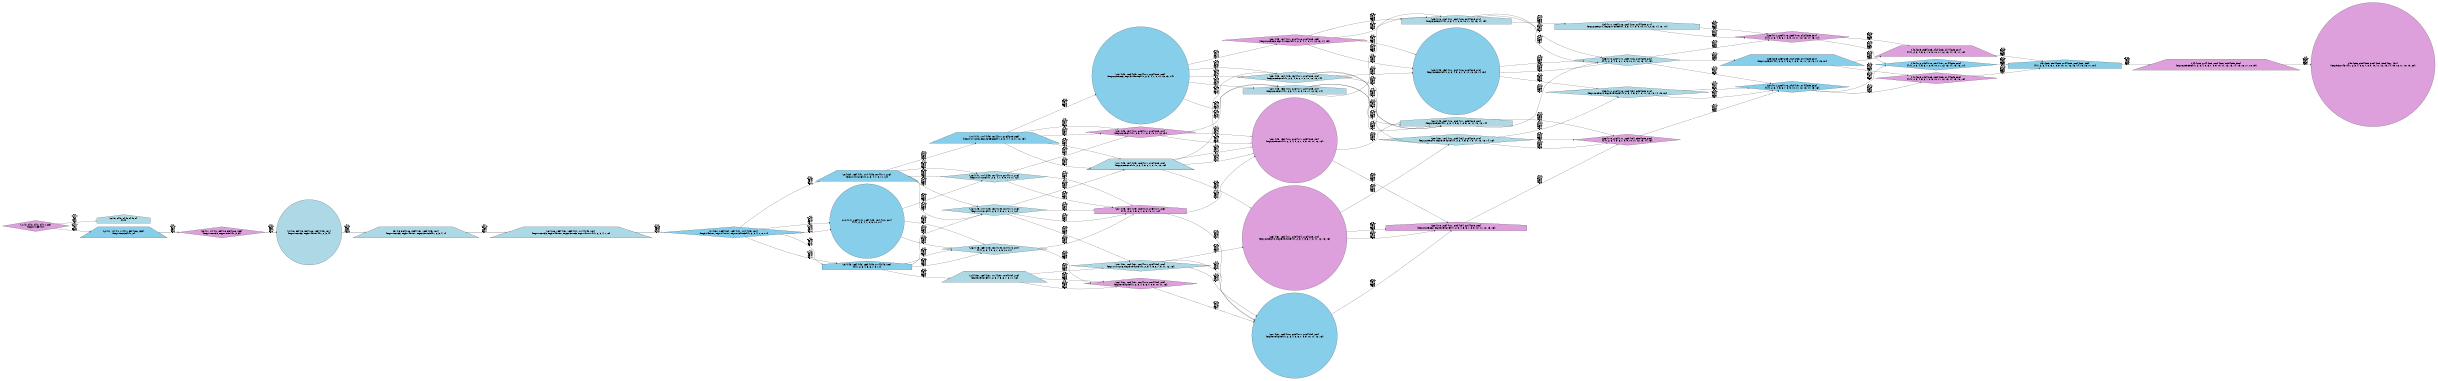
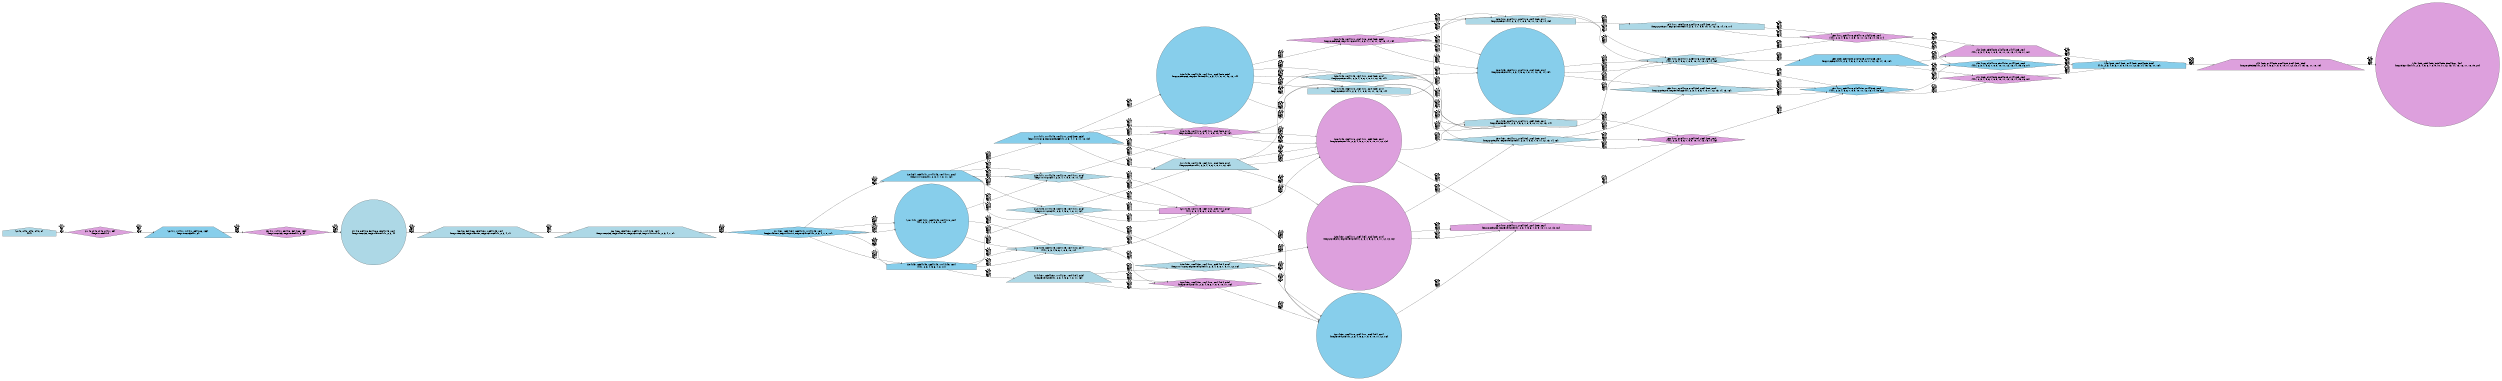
edge "S1: [0, 0] [0, 0] [0, 0] [71, 89] {T0J0:71-89}{1}" -> "S0: [0, 0] [0, 0] [0, 0] [0, 0] {}{}": reversed
